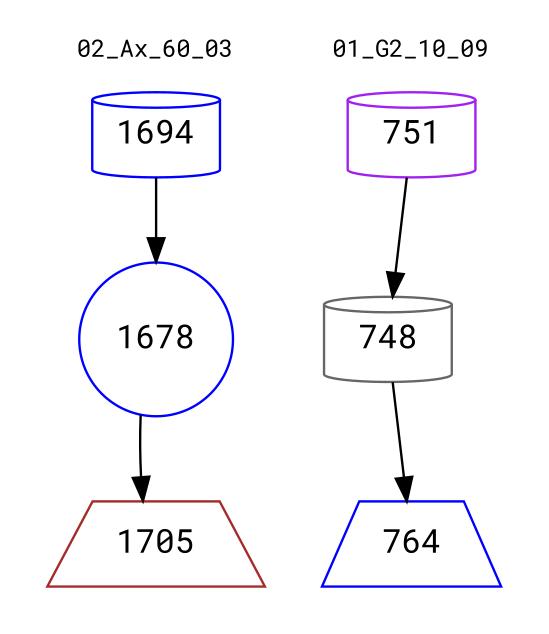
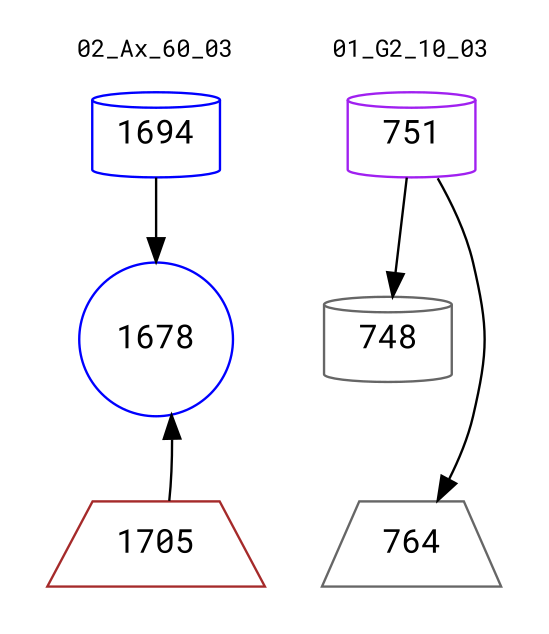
cluster "01_G2_10_09": label "01_G2_10_09" -> "01_G2_10_03"
edge "748" -> "764": now "751" -> "764"
edge "1678" -> "1705": reversed
node "764": color blue -> gray40
